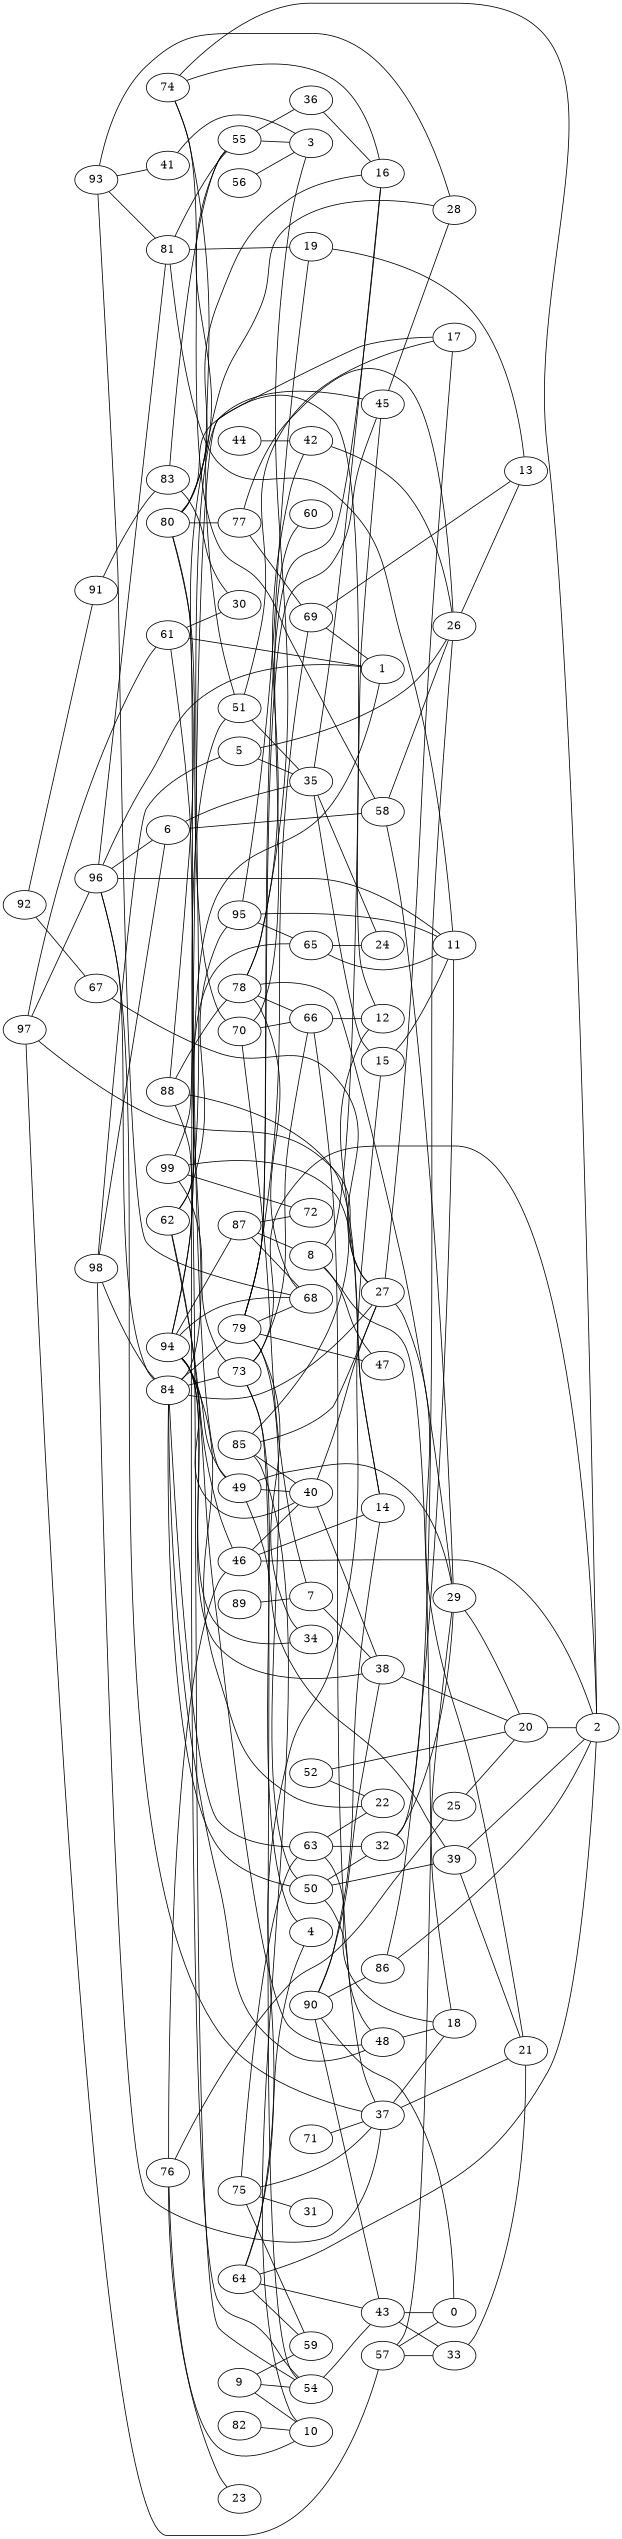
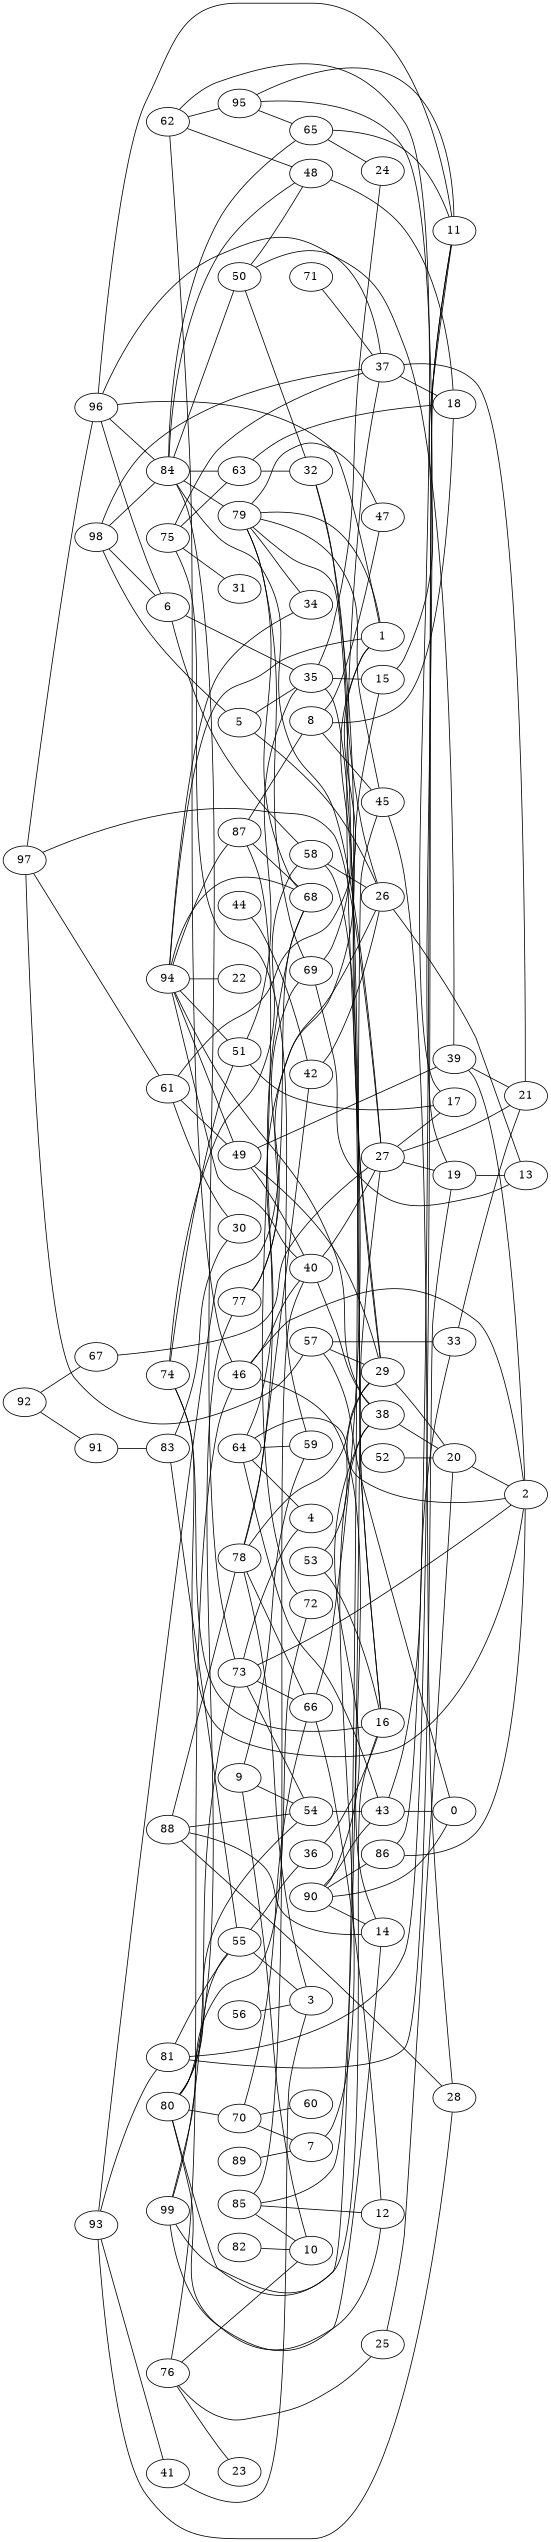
edge "81" -- "96": removed
edge "27" -- "19": added
node "53": added
edge "79" -- "50": now "79" -- "1"
edge "52" -- "22": removed
edge "22" -- "63": removed
